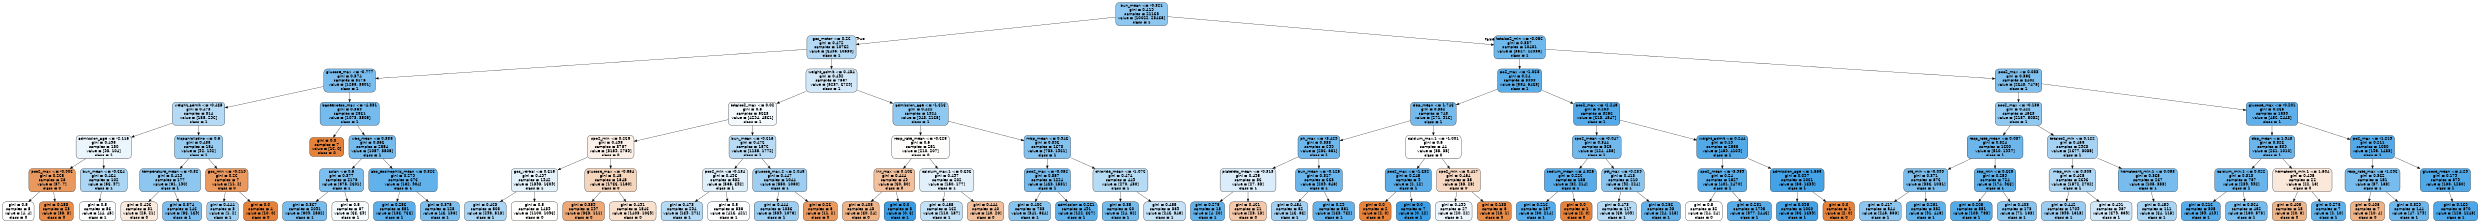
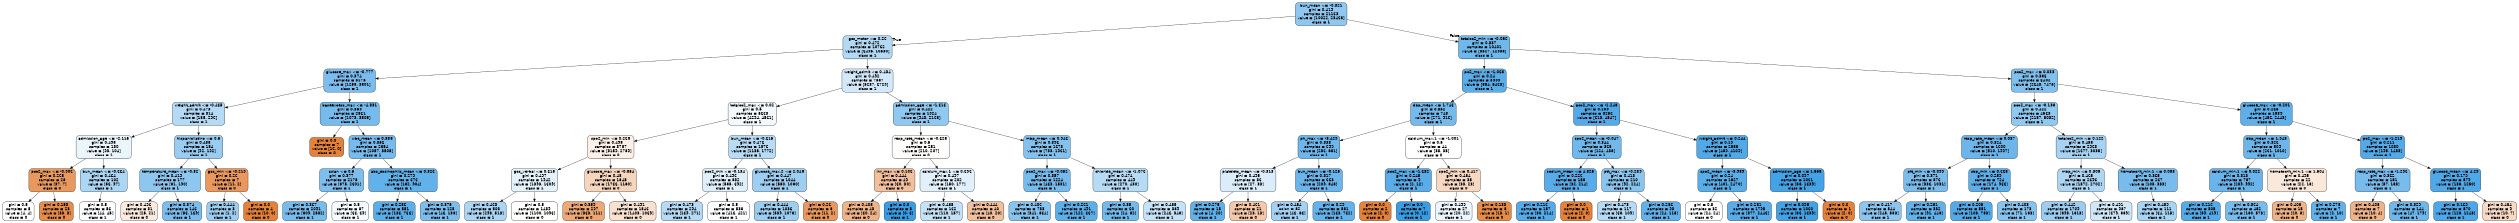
node "admission = 0.261 samples = 491 value = [122, 667] class = 1": label "admission = 0.261 samples = 491 value = [122, 667] class = 1" -> "gini = 0.261 samples = 491 value = [122, 667] class = 1"
node "gini = 0.454 samples = 82 value = [46, 86] class = 1": label "gini = 0.454 samples = 82 value = [46, 86] class = 1" -> "gini = 0.454 asian = 82 value = [46, 86] class = 1"
node "gini = 0.484 samples = 9 value = [10, 7] class = 0": added
